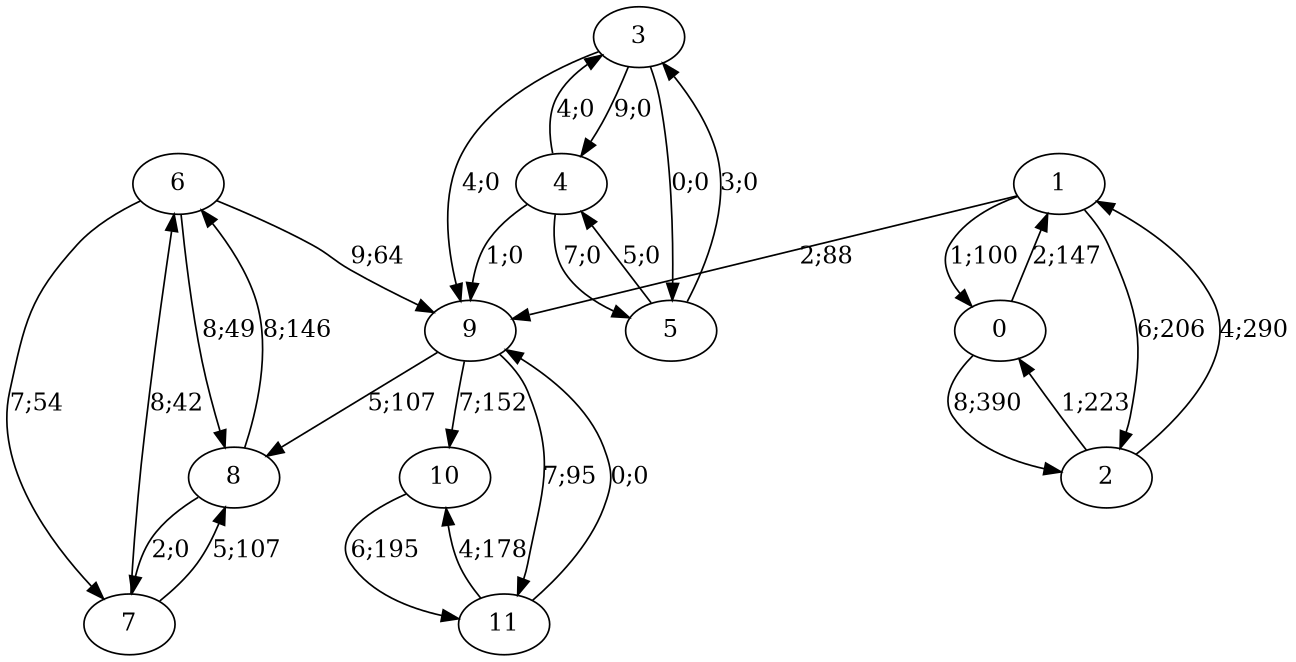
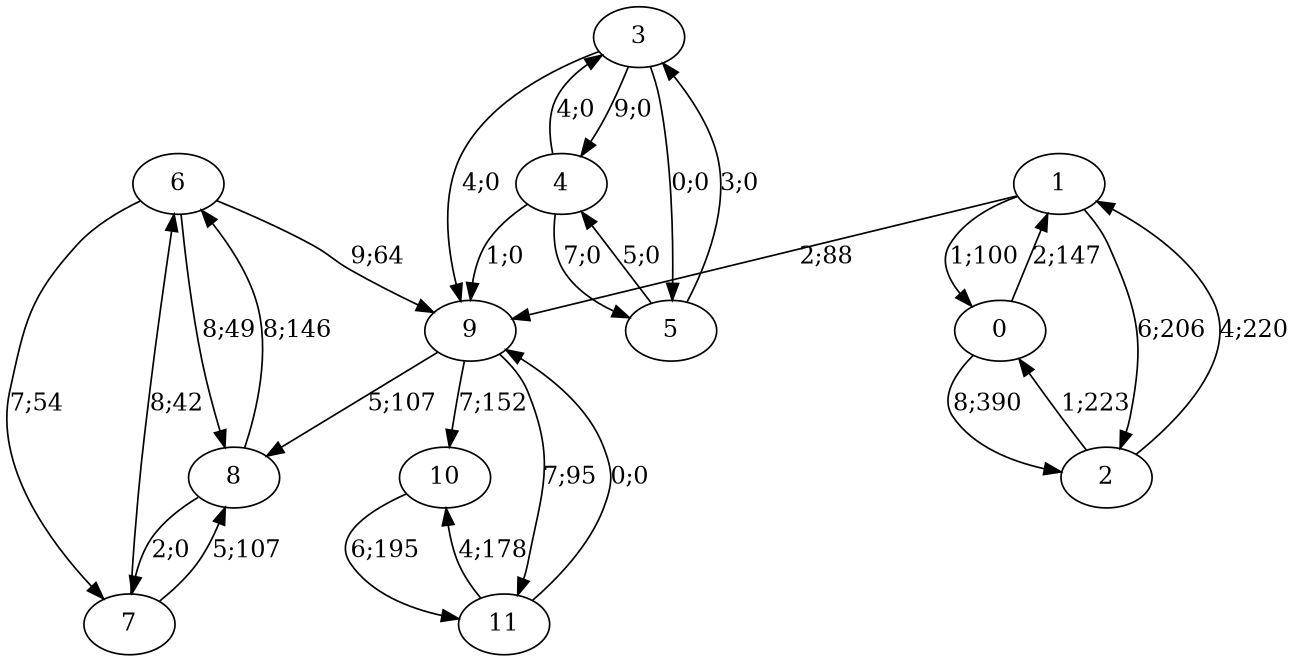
edge "2" -> "1": label "4;290" -> "4;220"
